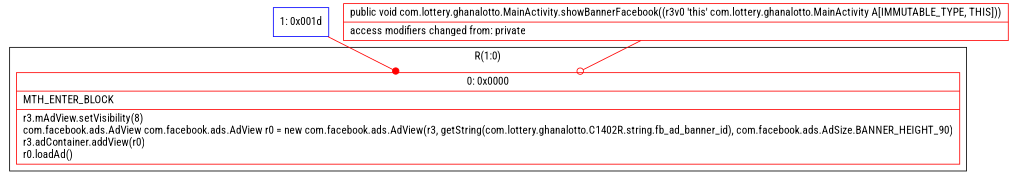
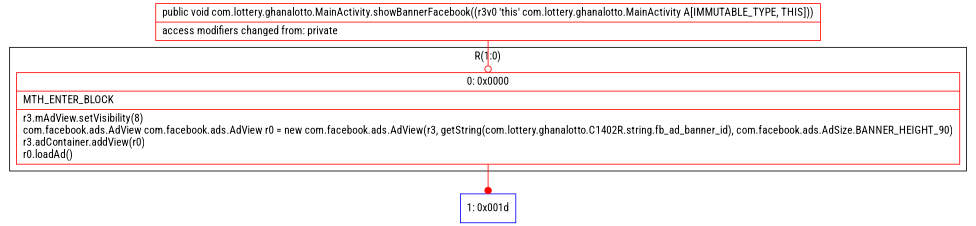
edge "1: 0x001d" -> "0: 0x0000": reversed
